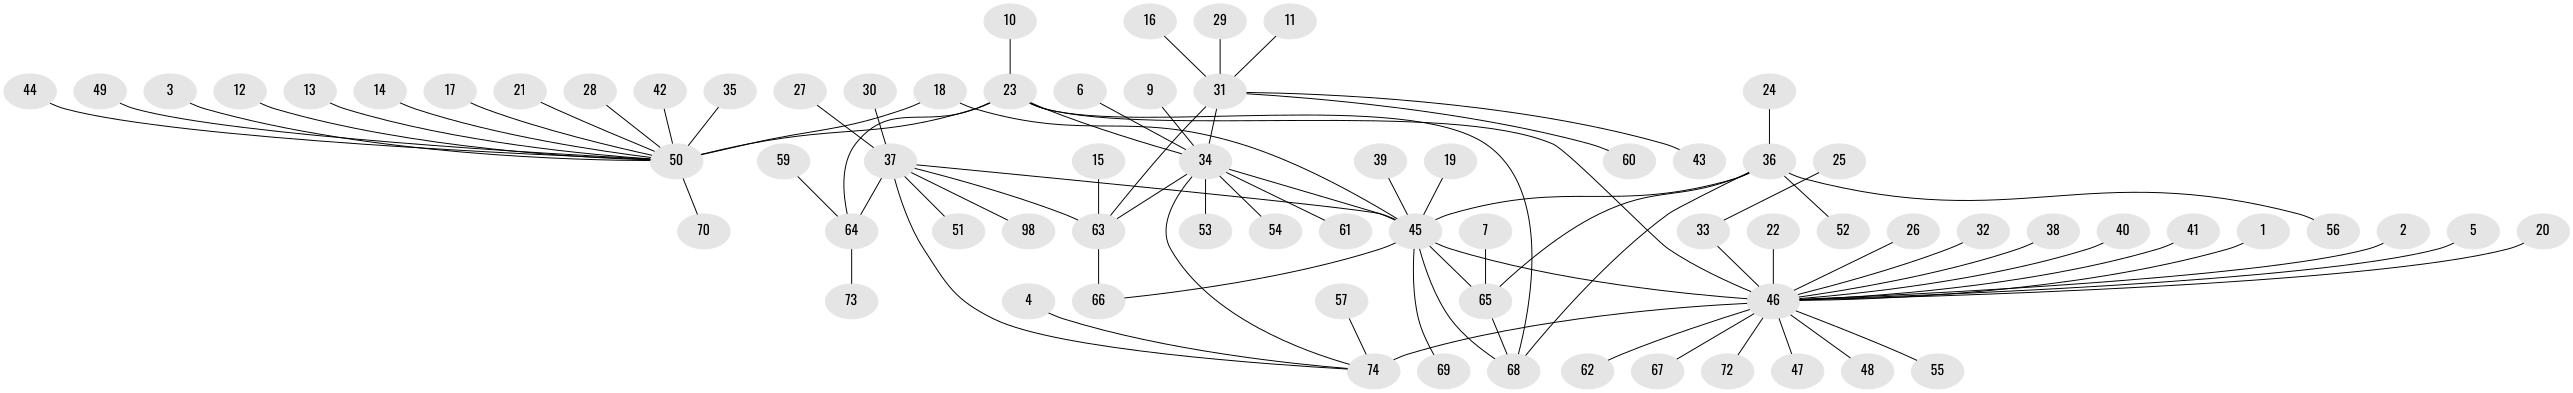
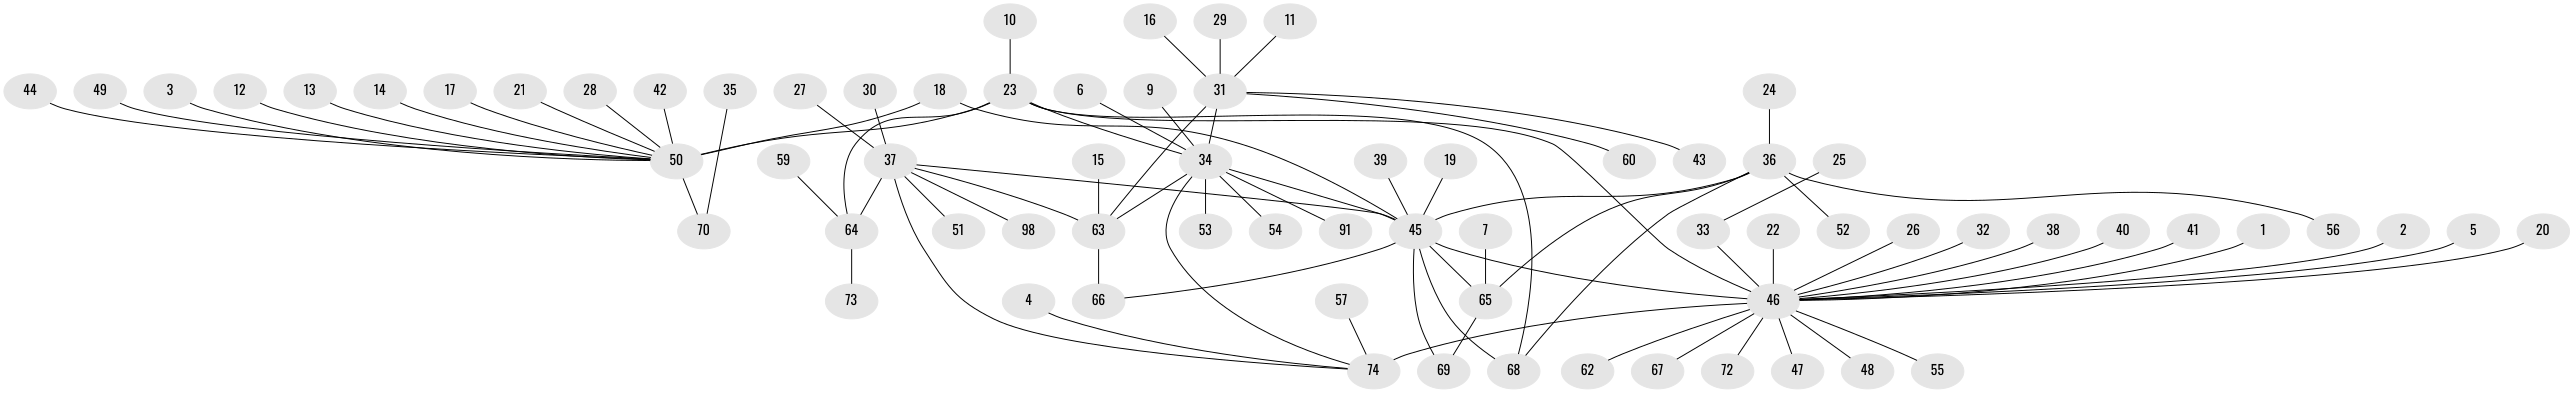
edge "35" -- "50": now "35" -- "70"
node "61": label "61" -> "91"
edge "65" -- "68": now "65" -- "69"
